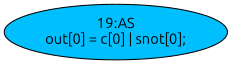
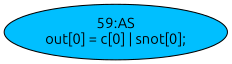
node "19:AS out[0] = c[0] | snot[0];": label "19:AS out[0] = c[0] | snot[0];" -> "59:AS out[0] = c[0] | snot[0];"
